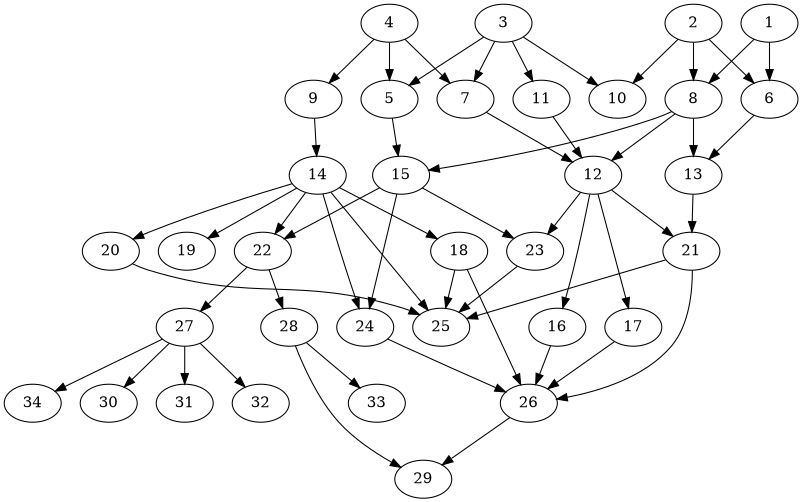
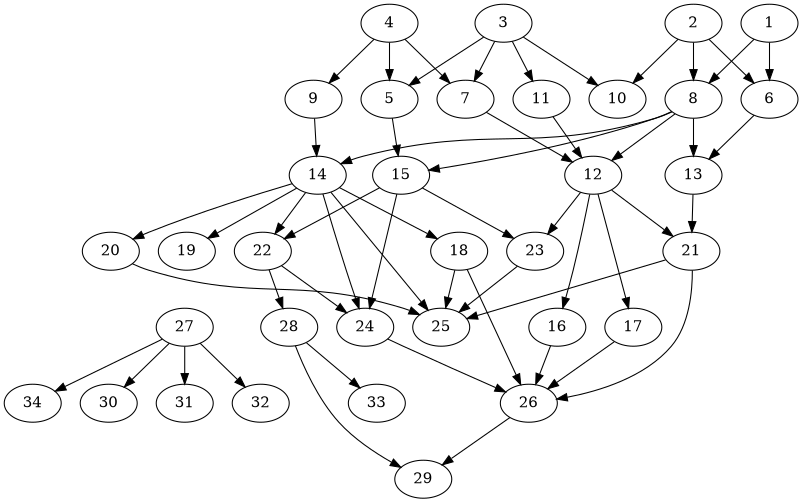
edge "8" -> "14": added
edge "22" -> "27": now "22" -> "24"
